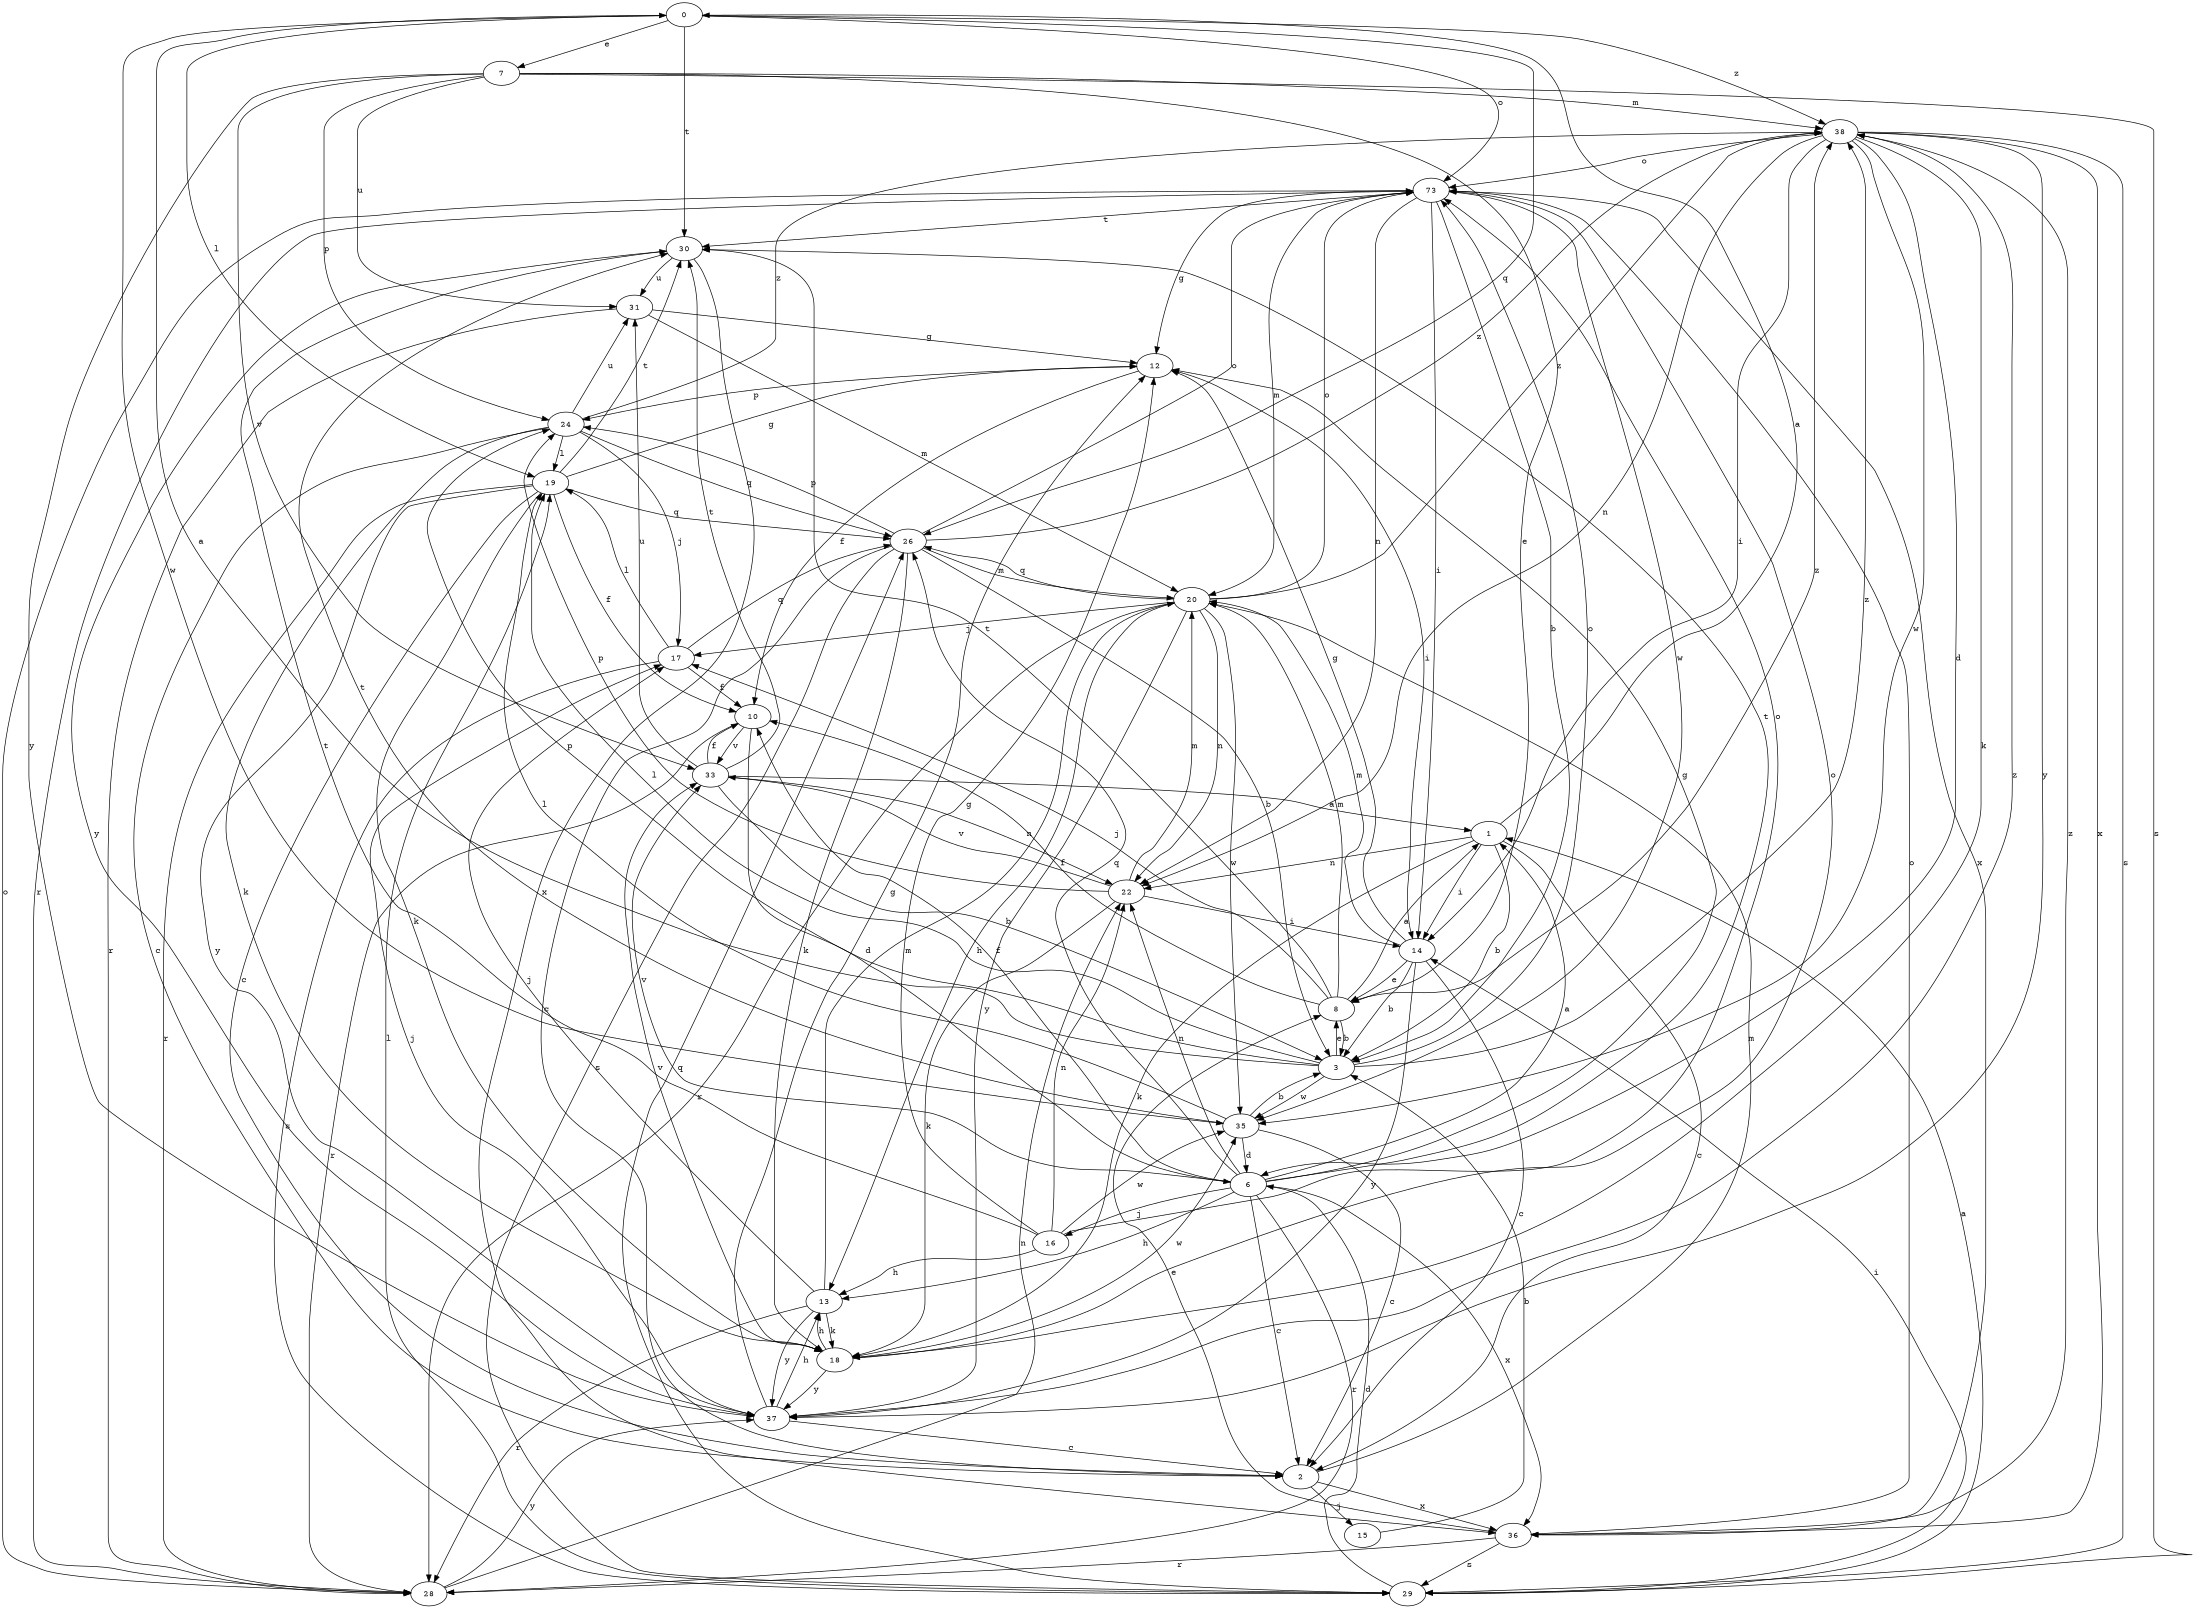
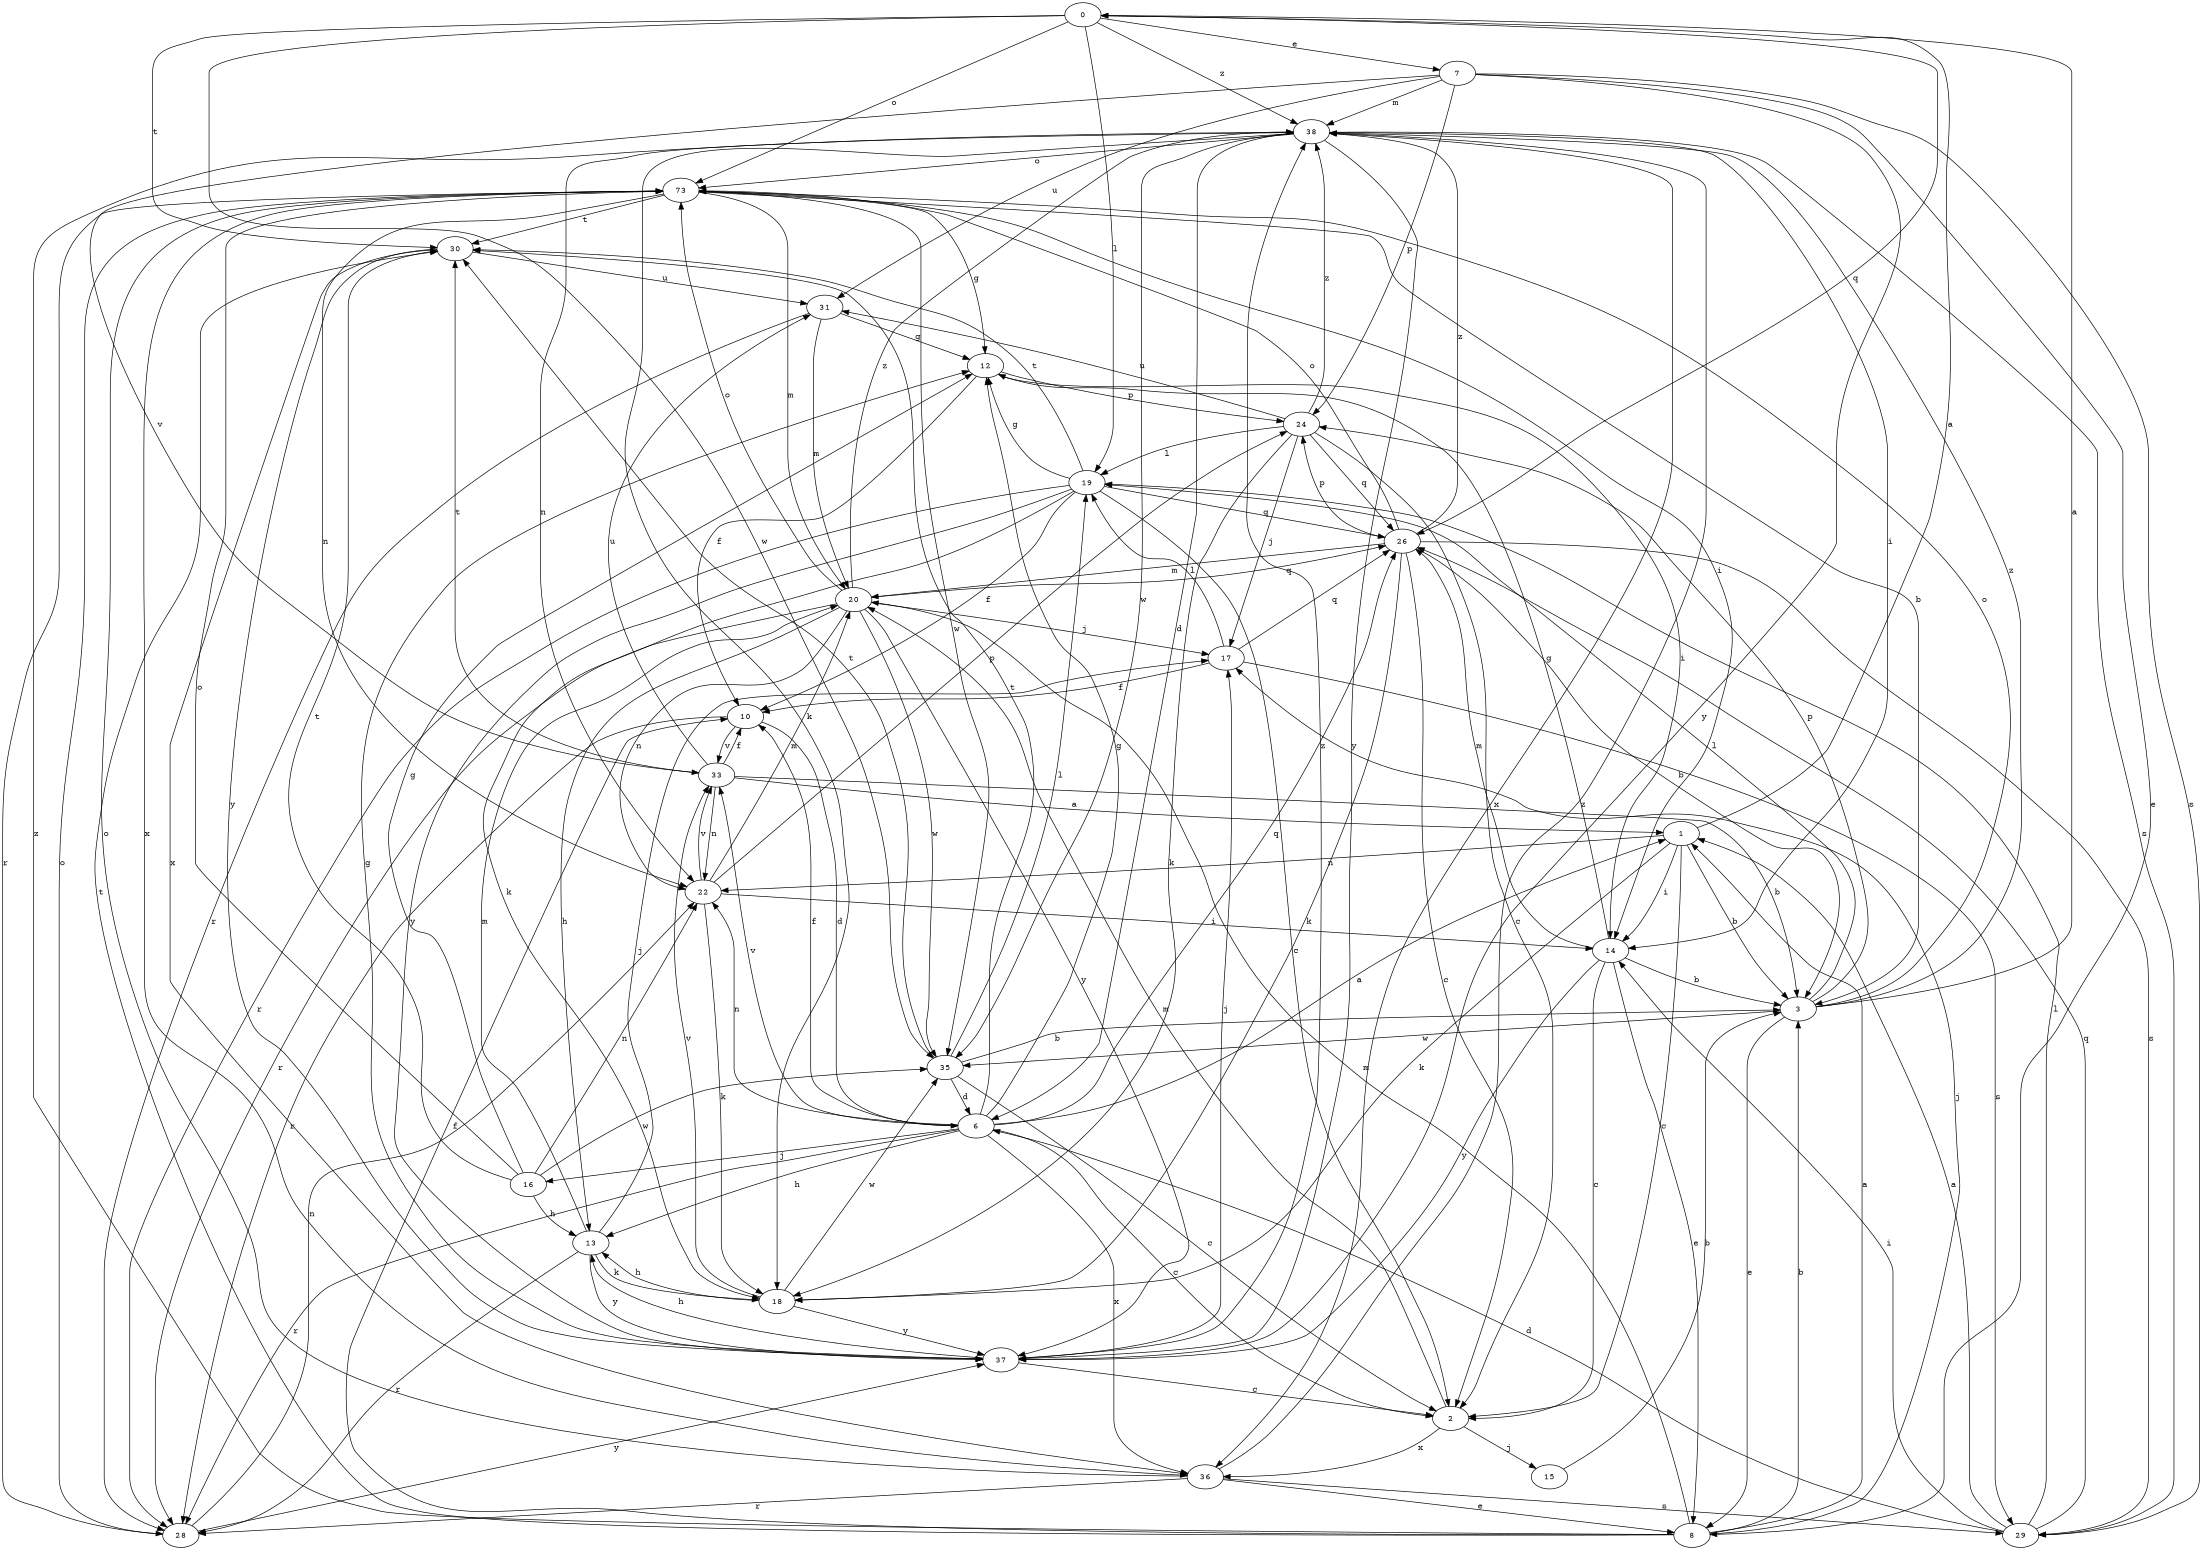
edge "14" -> "20": now "14" -> "26"
edge "18" -> "73": removed, label "o"
